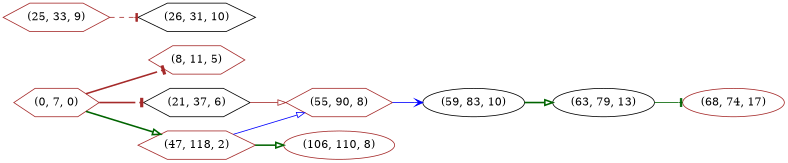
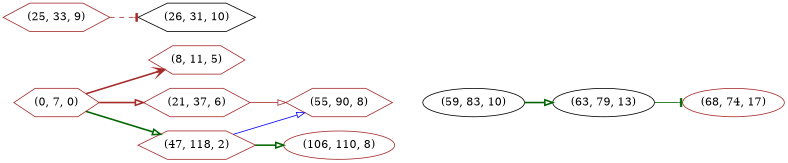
edge "(0, 7, 0)" -> "(8, 11, 5)": arrowhead tee -> vee
edge "(0, 7, 0)" -> "(21, 37, 6)": arrowhead tee -> onormal
node "(21, 37, 6)": color black -> brown
edge "(55, 90, 8)" -> "(59, 83, 10)": removed
